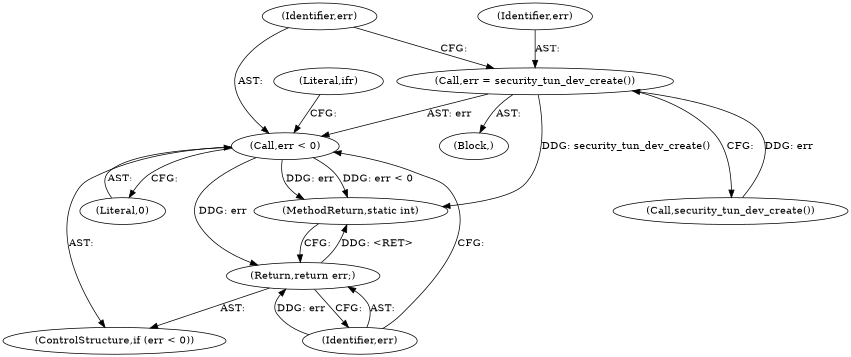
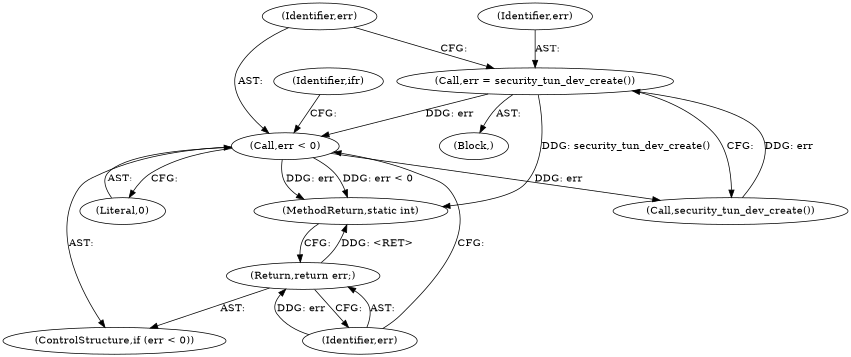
node "(Literal,ifr)": label "(Literal,ifr)" -> "(Identifier,ifr)"
edge "(Call,err = security_tun_dev_create())" -> "(Call,err < 0)": label "AST: err" -> "DDG: err"
edge "(Call,err < 0)" -> "(Return,return err;)": now "(Call,err < 0)" -> "(Call,security_tun_dev_create())"
